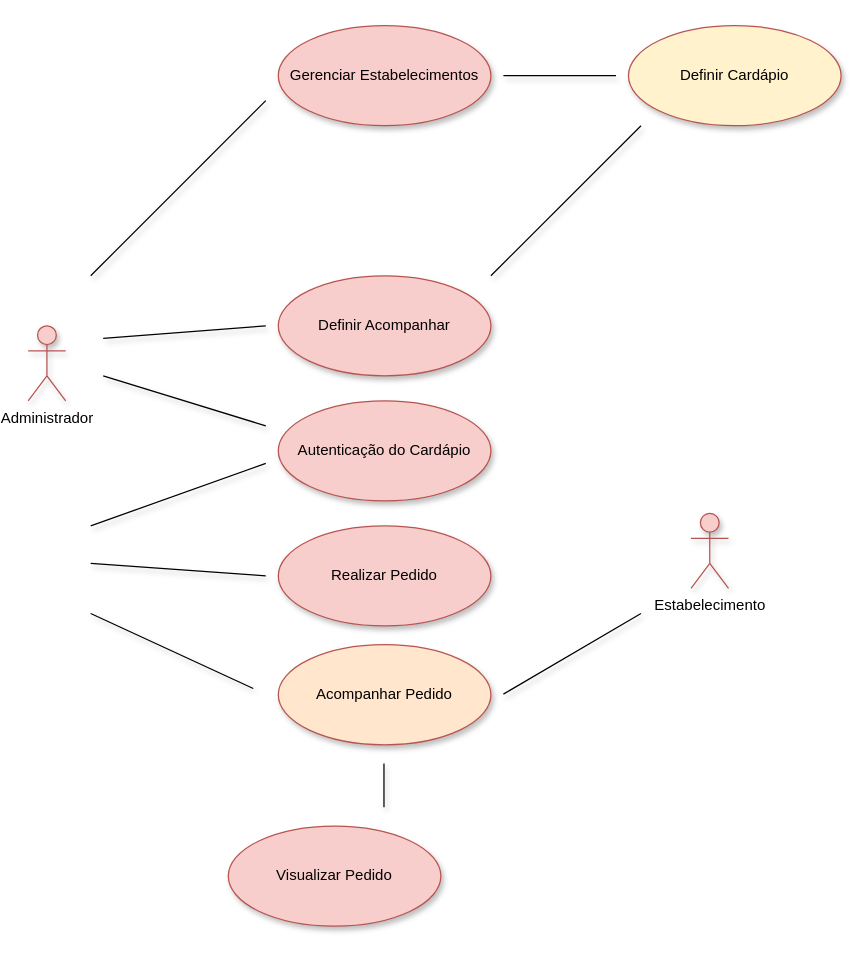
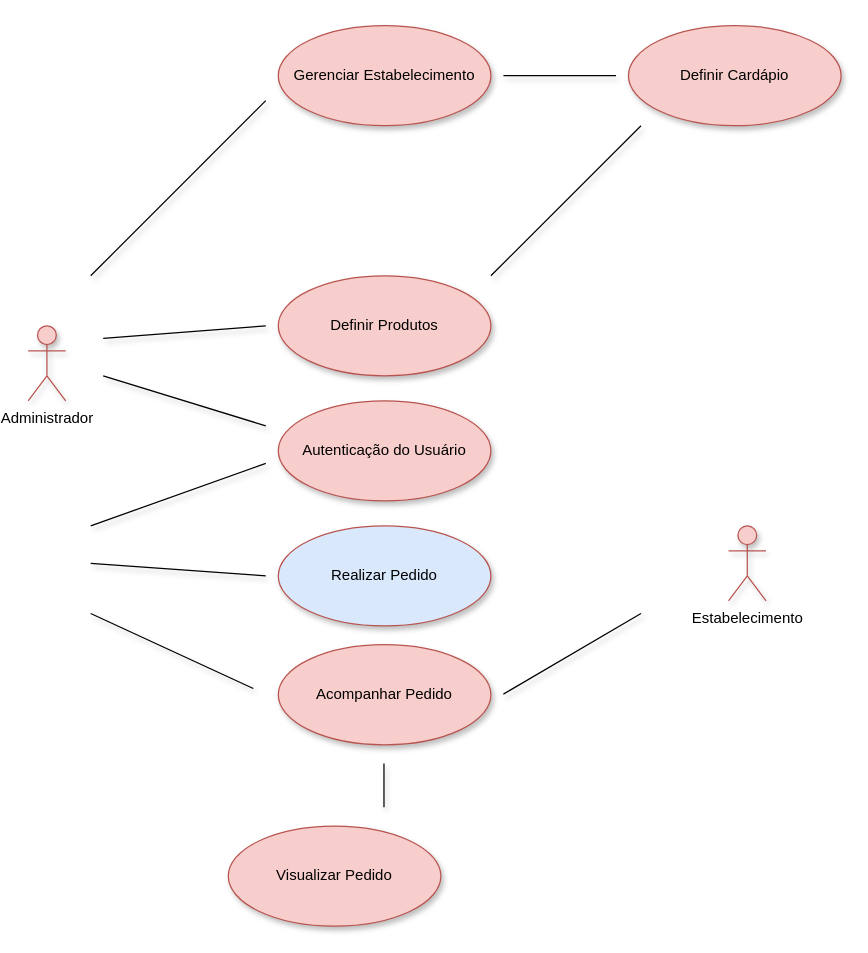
node "Gerenciar Estabelecimentos": label "Gerenciar Estabelecimentos" -> "Gerenciar Estabelecimento"
node "Definir Cardápio": fillcolor #fff2cc -> #f8cecc
node "Definir Acompanhar": label "Definir Acompanhar" -> "Definir Produtos"
node "Autenticação do Cardápio": label "Autenticação do Cardápio" -> "Autenticação do Usuário"
node "Estabelecimento": moved (709, 551) -> (747, 563)
node "Realizar Pedido": fillcolor #f8cecc -> #dae8fc
node "Acompanhar Pedido": fillcolor #ffe6cc -> #f8cecc
